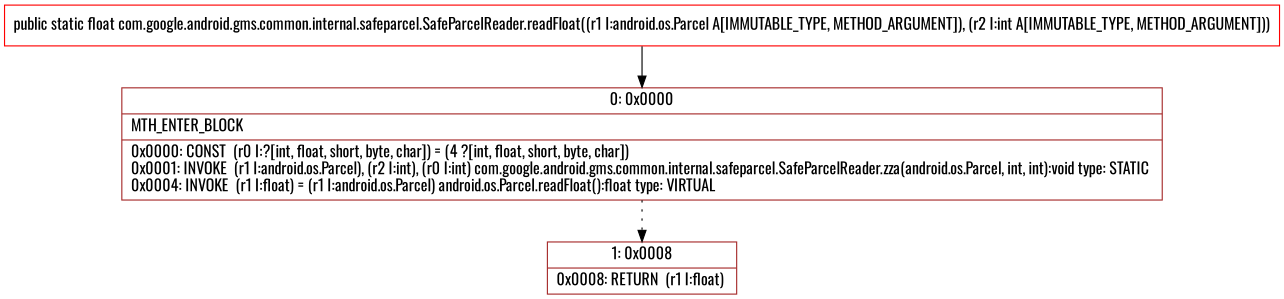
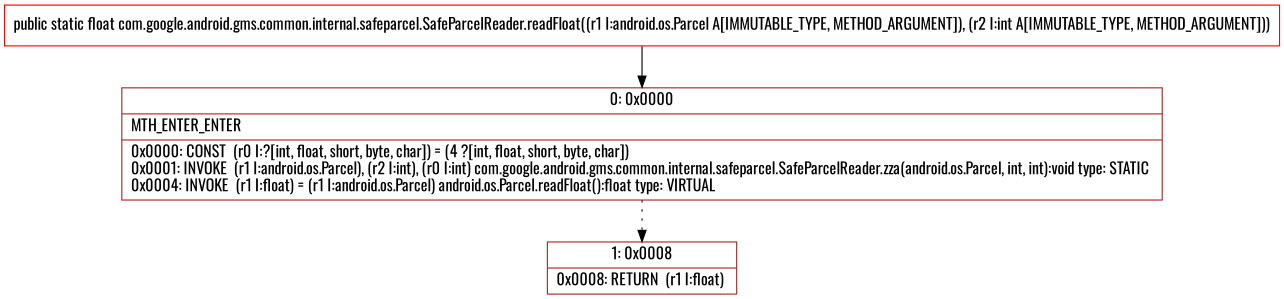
node "0: 0x0000": text "MTH_ENTER_BLOCK" -> "MTH_ENTER_ENTER"
